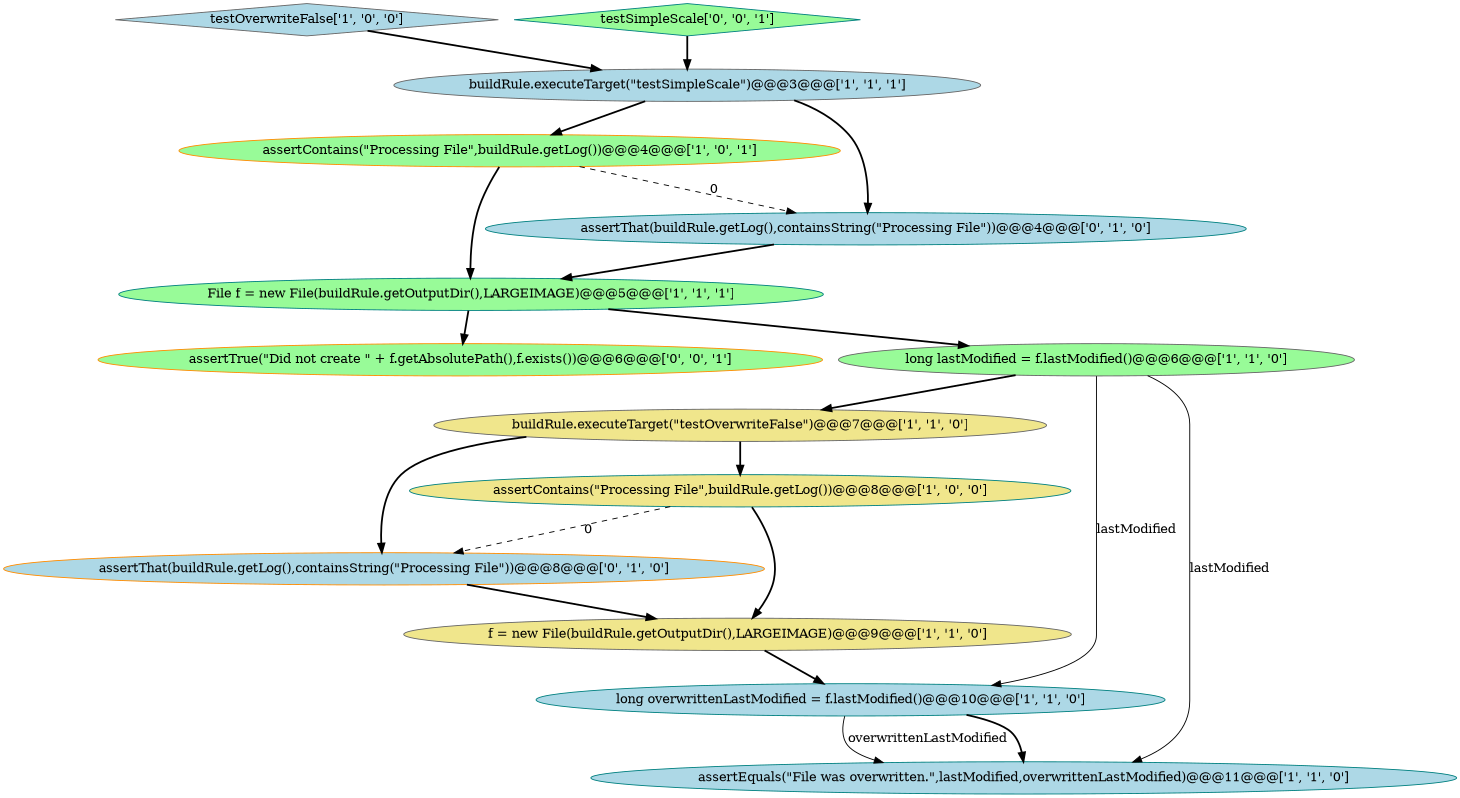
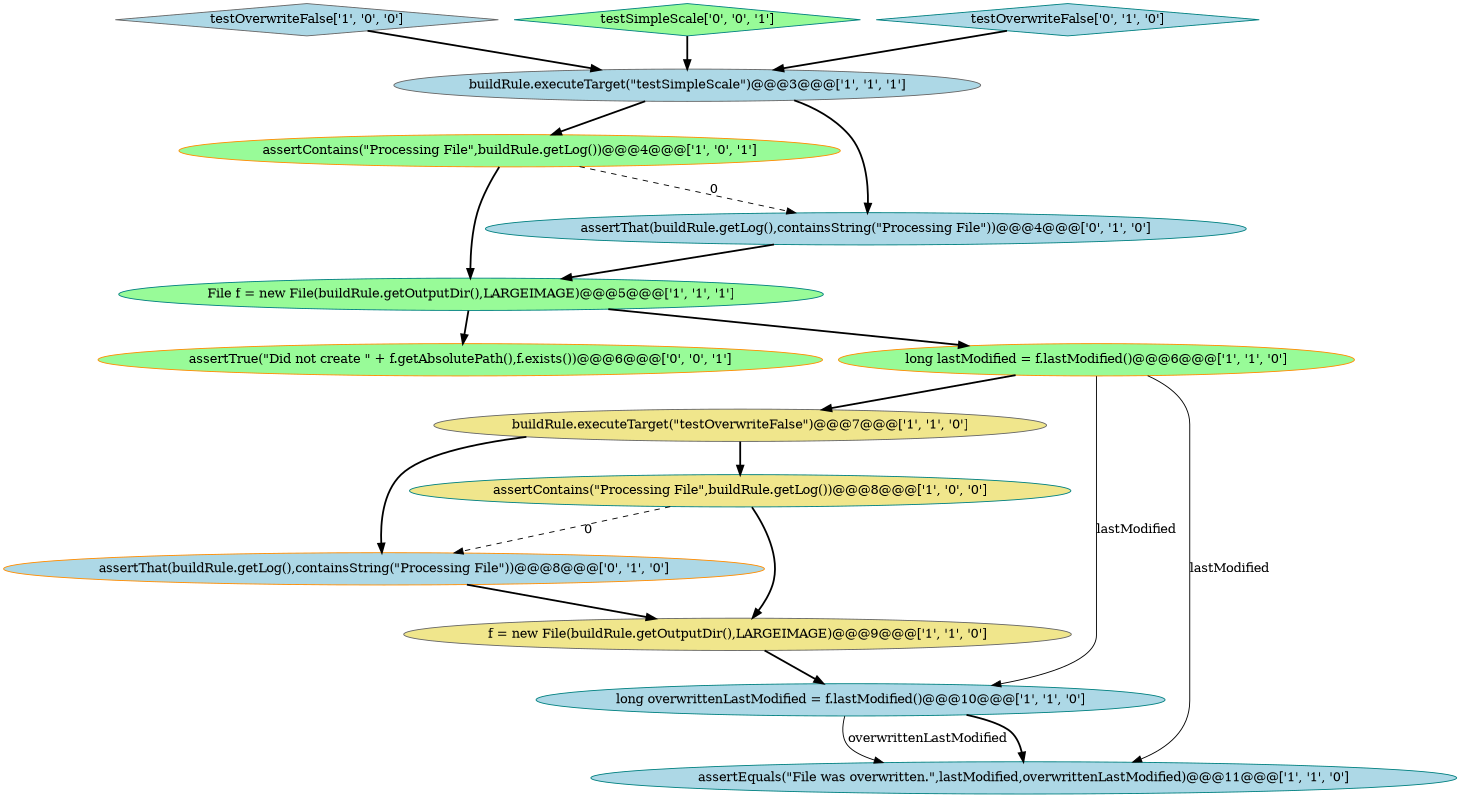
node "testOverwriteFalse['0', '1', '0']": added
node "long lastModified = f.lastModified()@@@6@@@['1', '1', '0']": color gray40 -> darkorange
